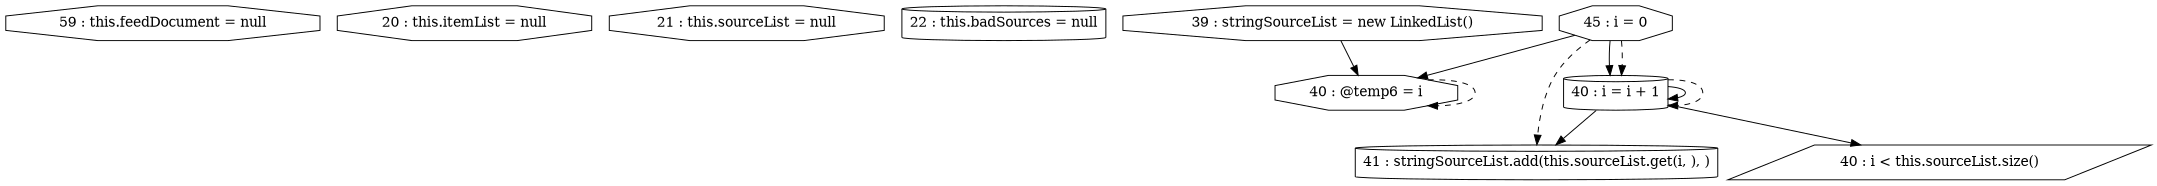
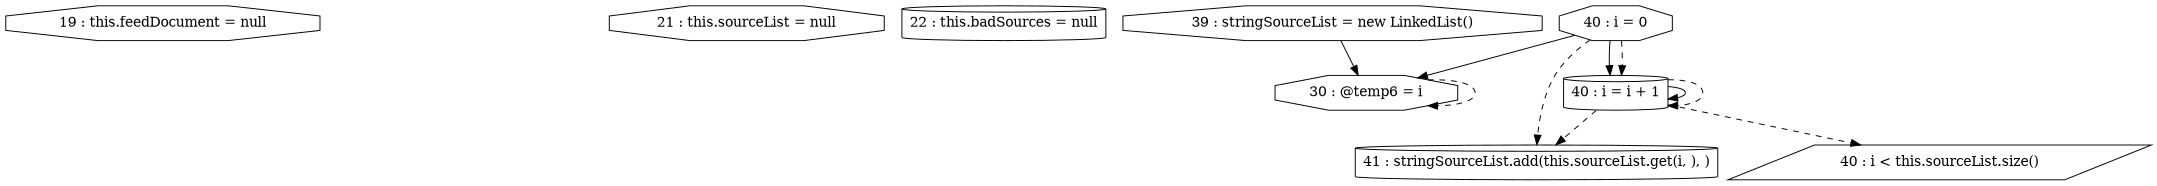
node "59 : this.feedDocument = null": label "59 : this.feedDocument = null" -> "19 : this.feedDocument = null"
node "20 : this.itemList = null": removed
node "45 : i = 0": label "45 : i = 0" -> "40 : i = 0"
node "40 : @temp6 = i": label "40 : @temp6 = i" -> "30 : @temp6 = i"
edge "40 : i = i + 1" -> "41 : stringSourceList.add(this.sourceList.get(i, ), )": style solid -> dashed
edge "40 : i = i + 1" -> "40 : i < this.sourceList.size()": style solid -> dashed
